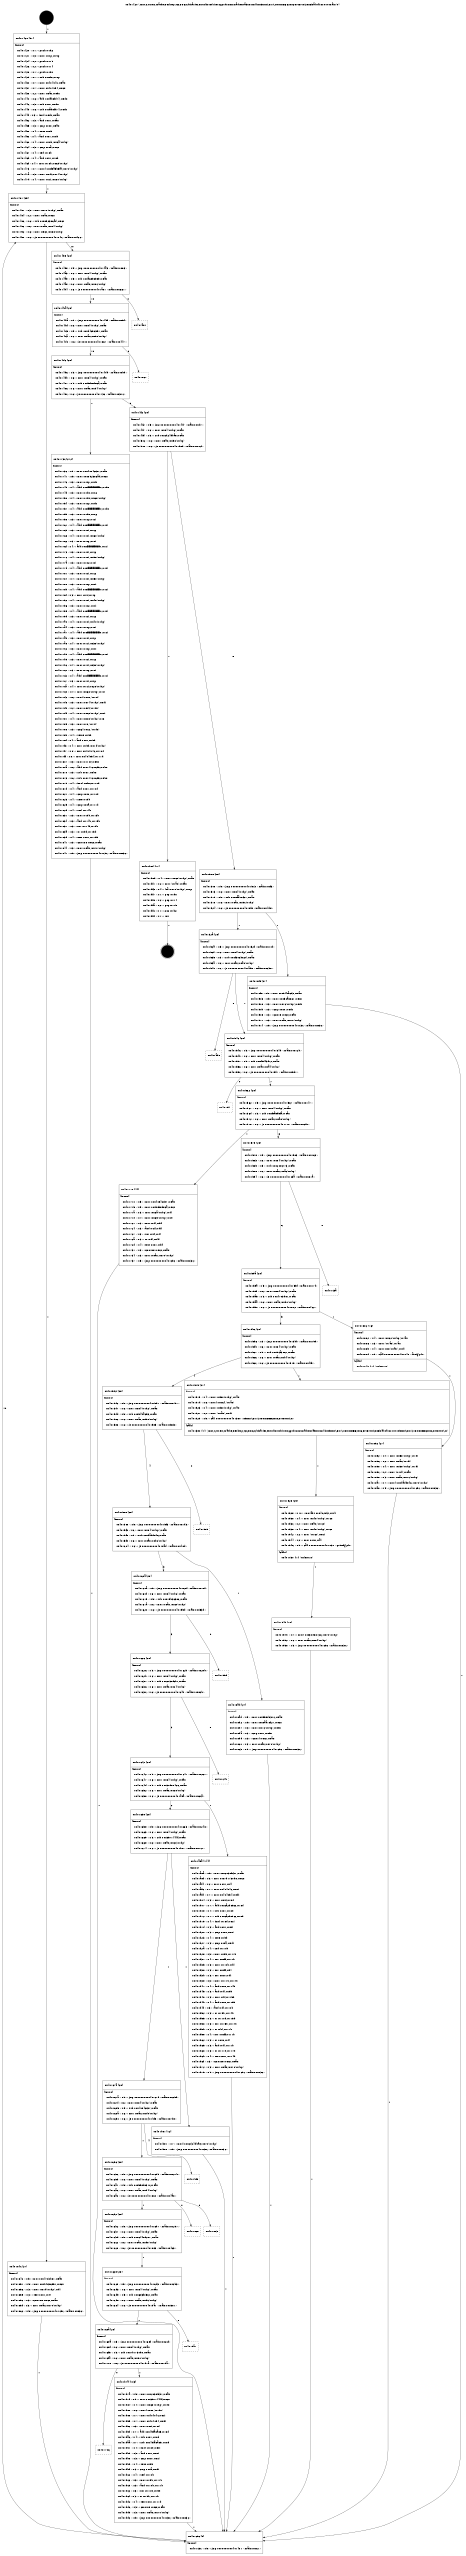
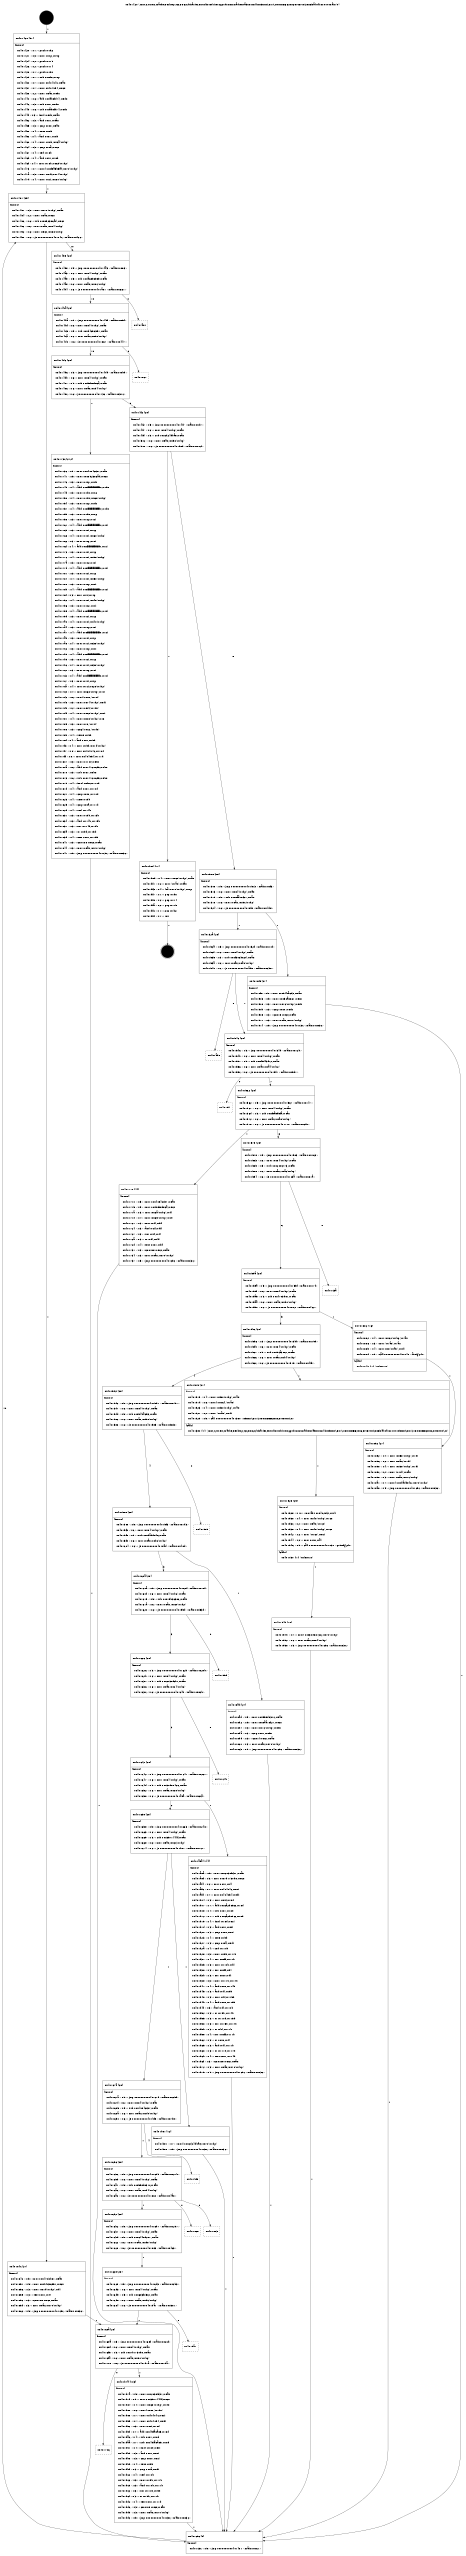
edge "0x40184c [27]" -> "0x401c5c [5]": now "0x40184c [27]" -> "0x4016ea [28]"
